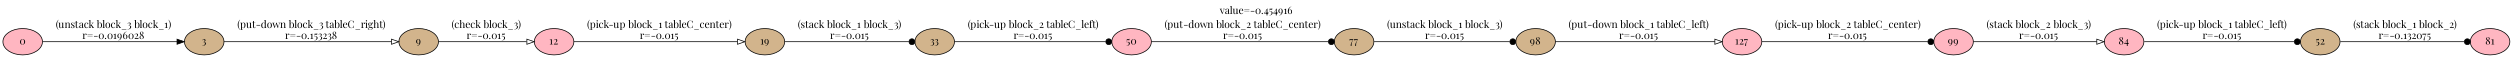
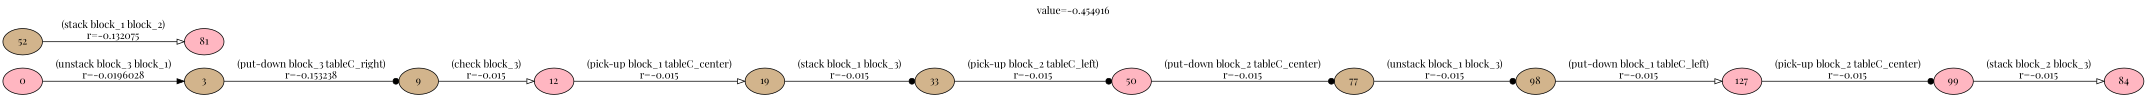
edge "3" -> "9": arrowhead onormal -> dot
edge "84" -> "52": removed, label "(pick-up block_1 tableC_left) r=-0.015"
edge "52" -> "81": arrowhead dot -> onormal
